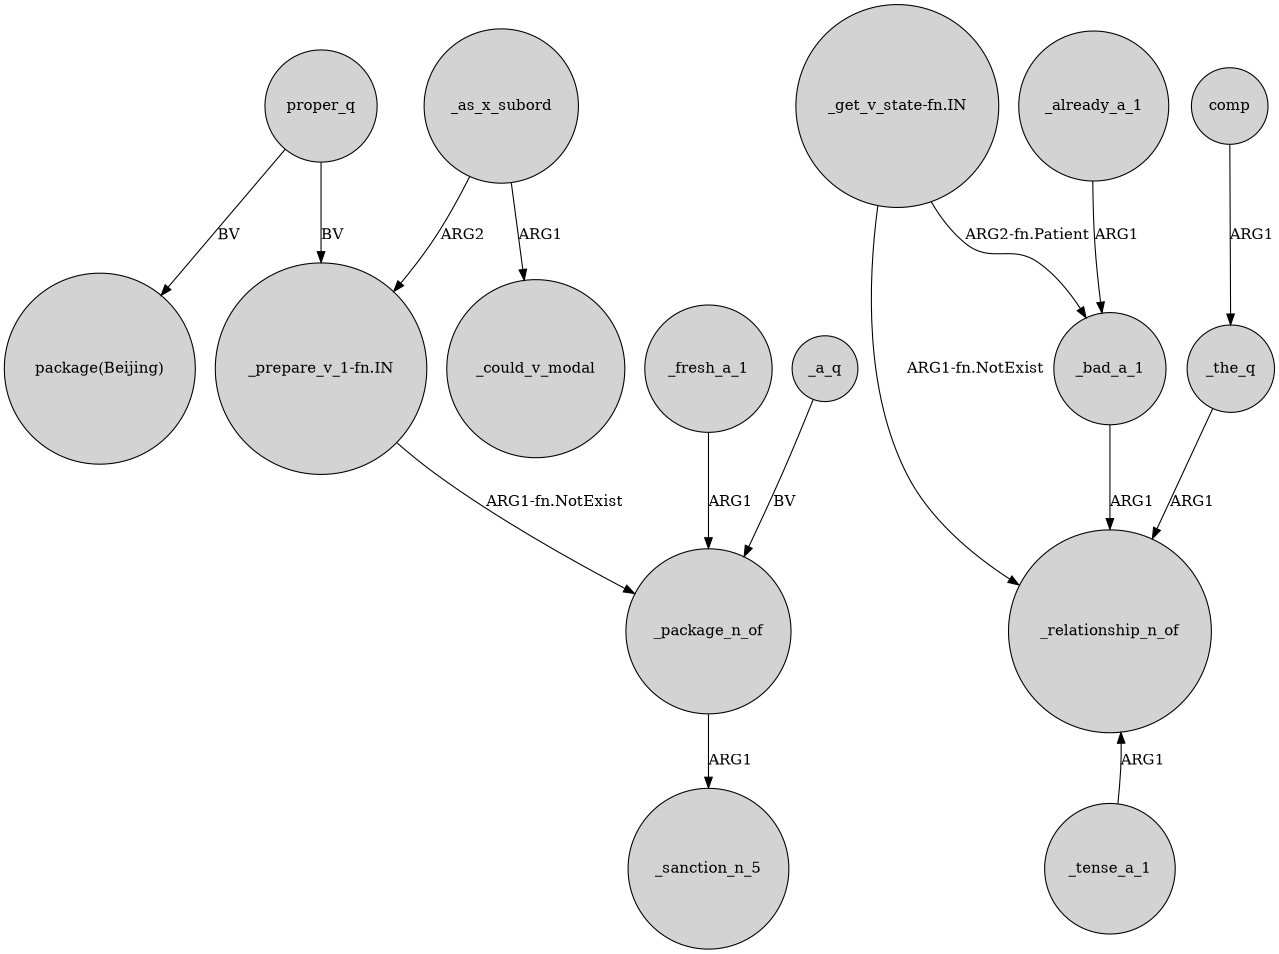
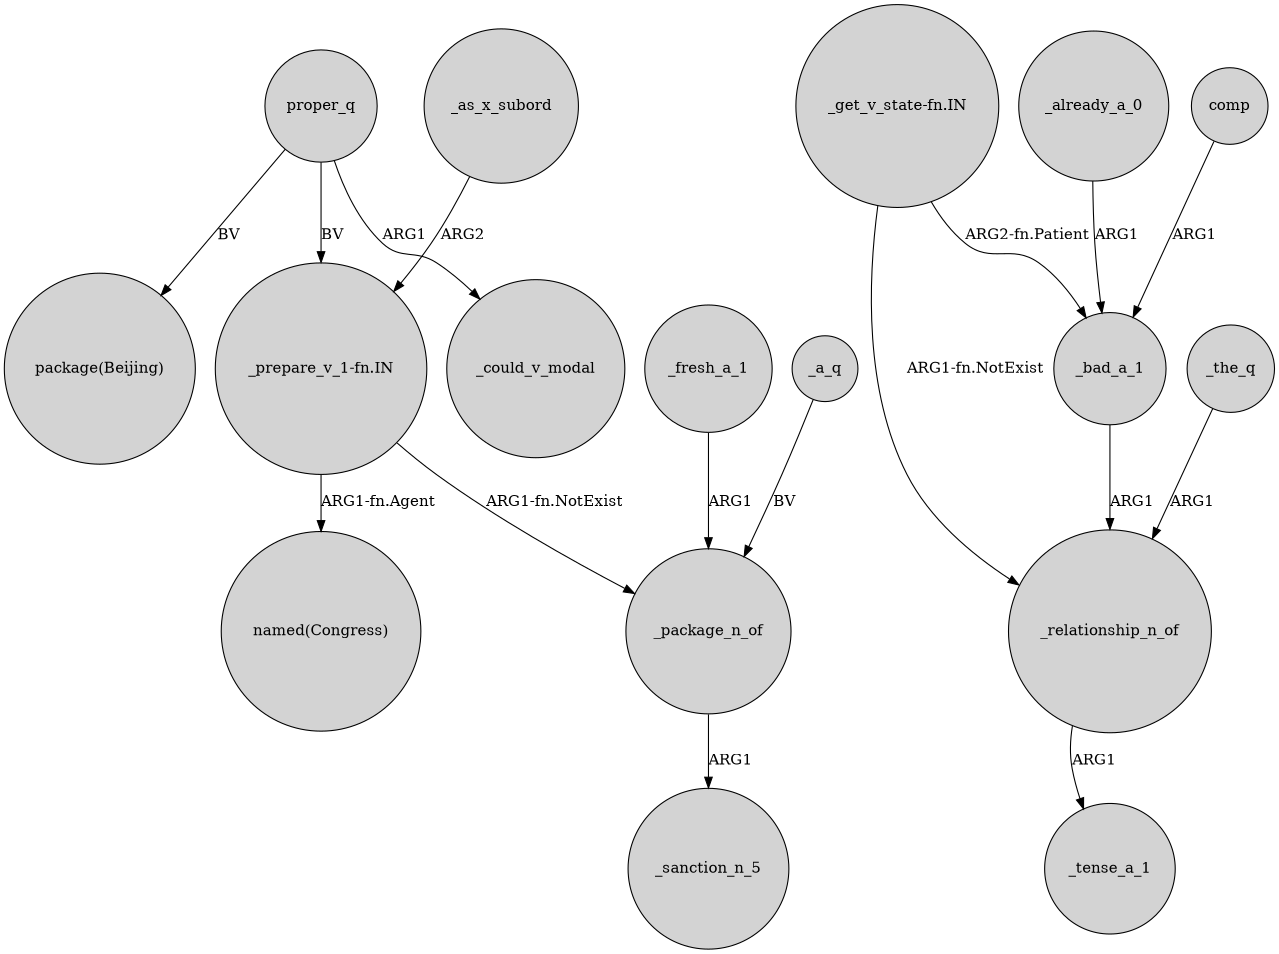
node "_already_a_1": label "_already_a_1" -> "_already_a_0"
edge "_as_x_subord" -> "_could_v_modal": now "proper_q" -> "_could_v_modal"
edge "comp" -> "_the_q": now "comp" -> "_bad_a_1"
node "named(Congress)": added
edge "_tense_a_1" -> "_relationship_n_of": reversed
